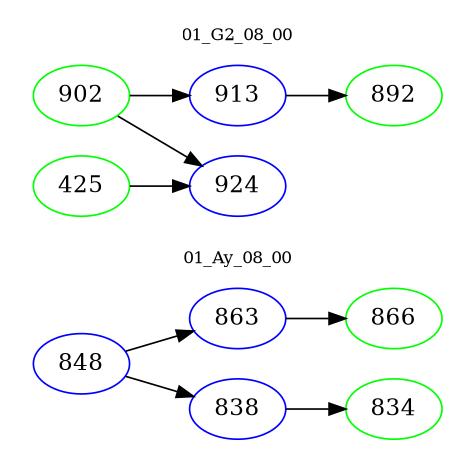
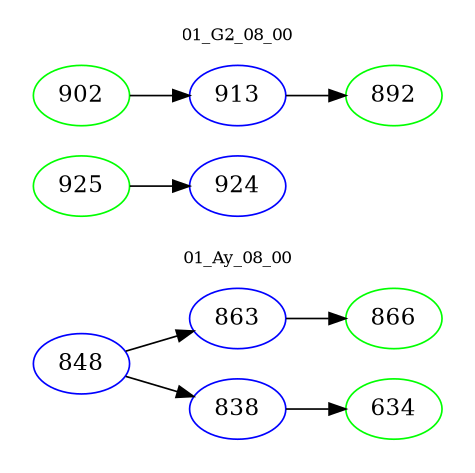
edge "902" -> "924": removed
node "425": label "425" -> "925"
node "834": label "834" -> "634"
